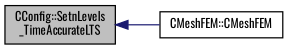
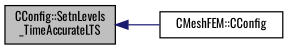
node "CMeshFEM::CMeshFEM": label "CMeshFEM::CMeshFEM" -> "CMeshFEM::CConfig"
